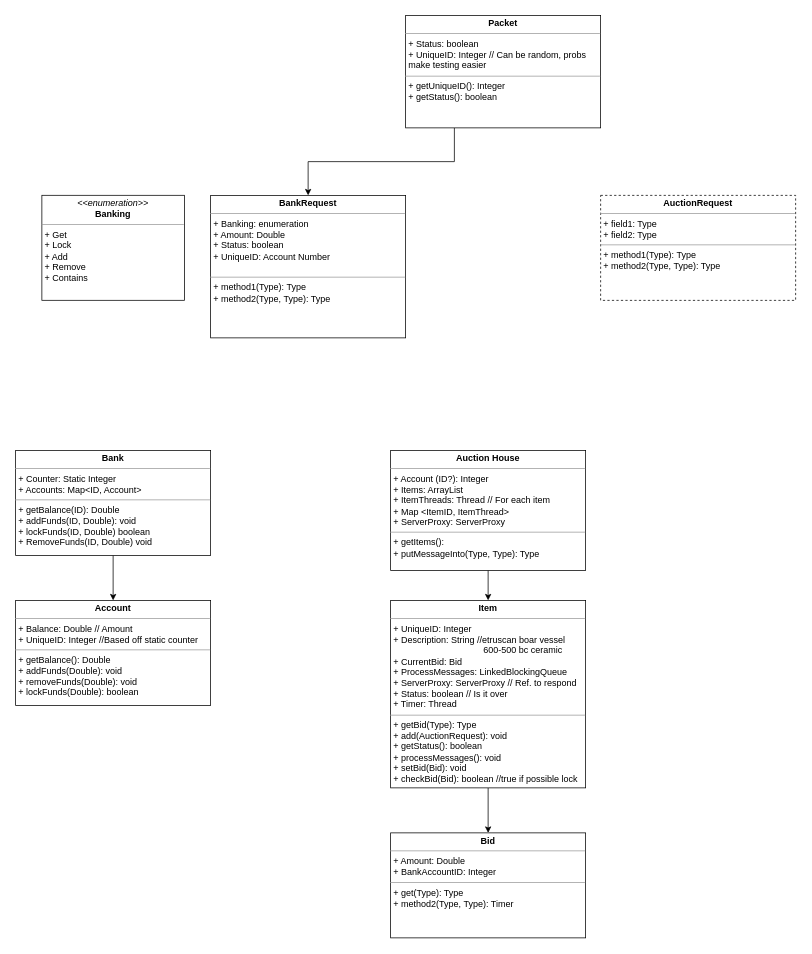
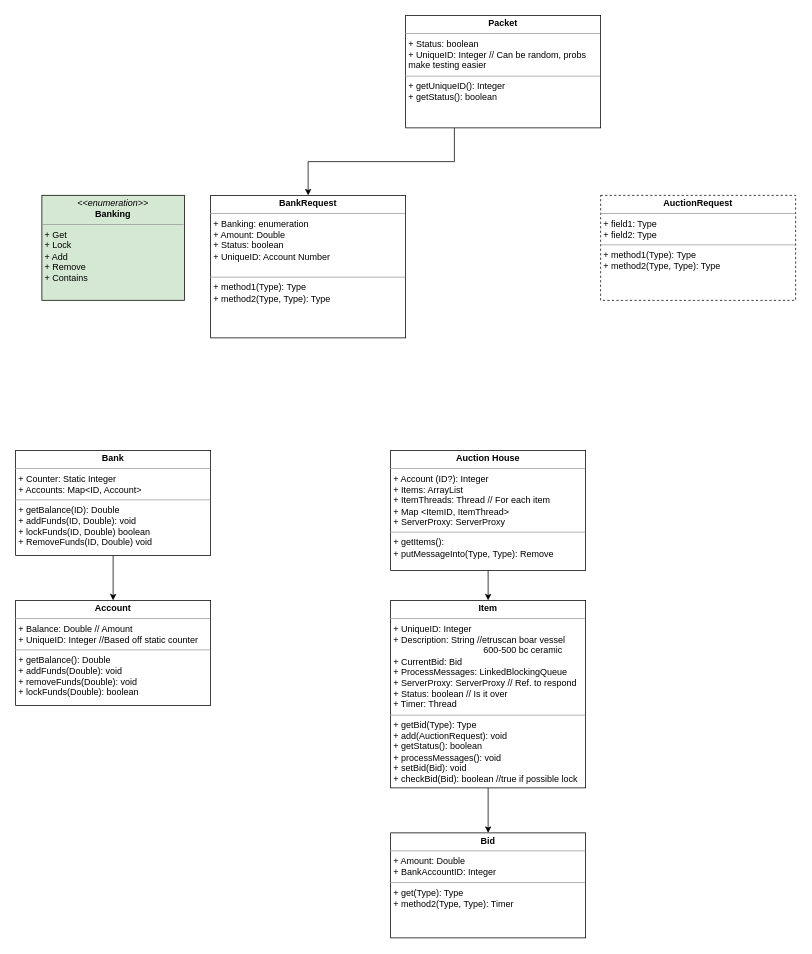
node "<<enumeration>> Banking + Get + Lock + Add + Remove + Contains": fillcolor #ffffff -> #d5e8d4
node "Auction House + Account (ID?): Integer + Items: ArrayList + ItemThreads: Thread // For each item + Map <ItemID, ItemThread> + ServerProxy: ServerProxy + getItems(): + putMessageInto(Type, Type): Type": label "Auction House + Account (ID?): Integer + Items: ArrayList + ItemThreads: Thread // For each item + Map <ItemID, ItemThread> + ServerProxy: ServerProxy + getItems(): + putMessageInto(Type, Type): Type" -> "Auction House + Account (ID?): Integer + Items: ArrayList + ItemThreads: Thread // For each item + Map <ItemID, ItemThread> + ServerProxy: ServerProxy + getItems(): + putMessageInto(Type, Type): Remove"
